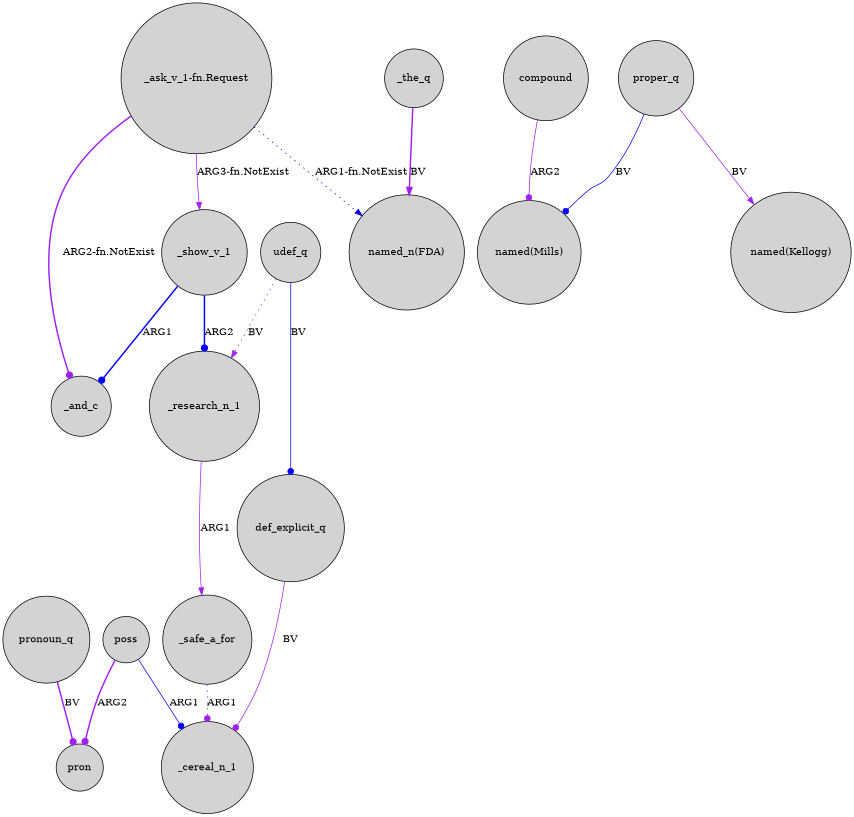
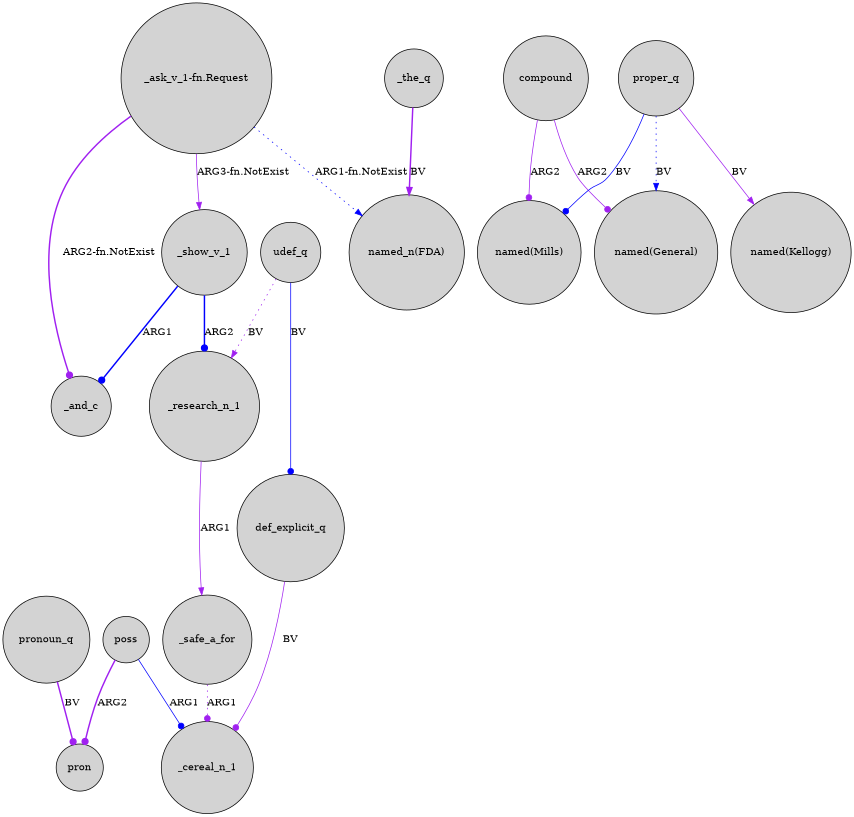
node "named(General)": added
